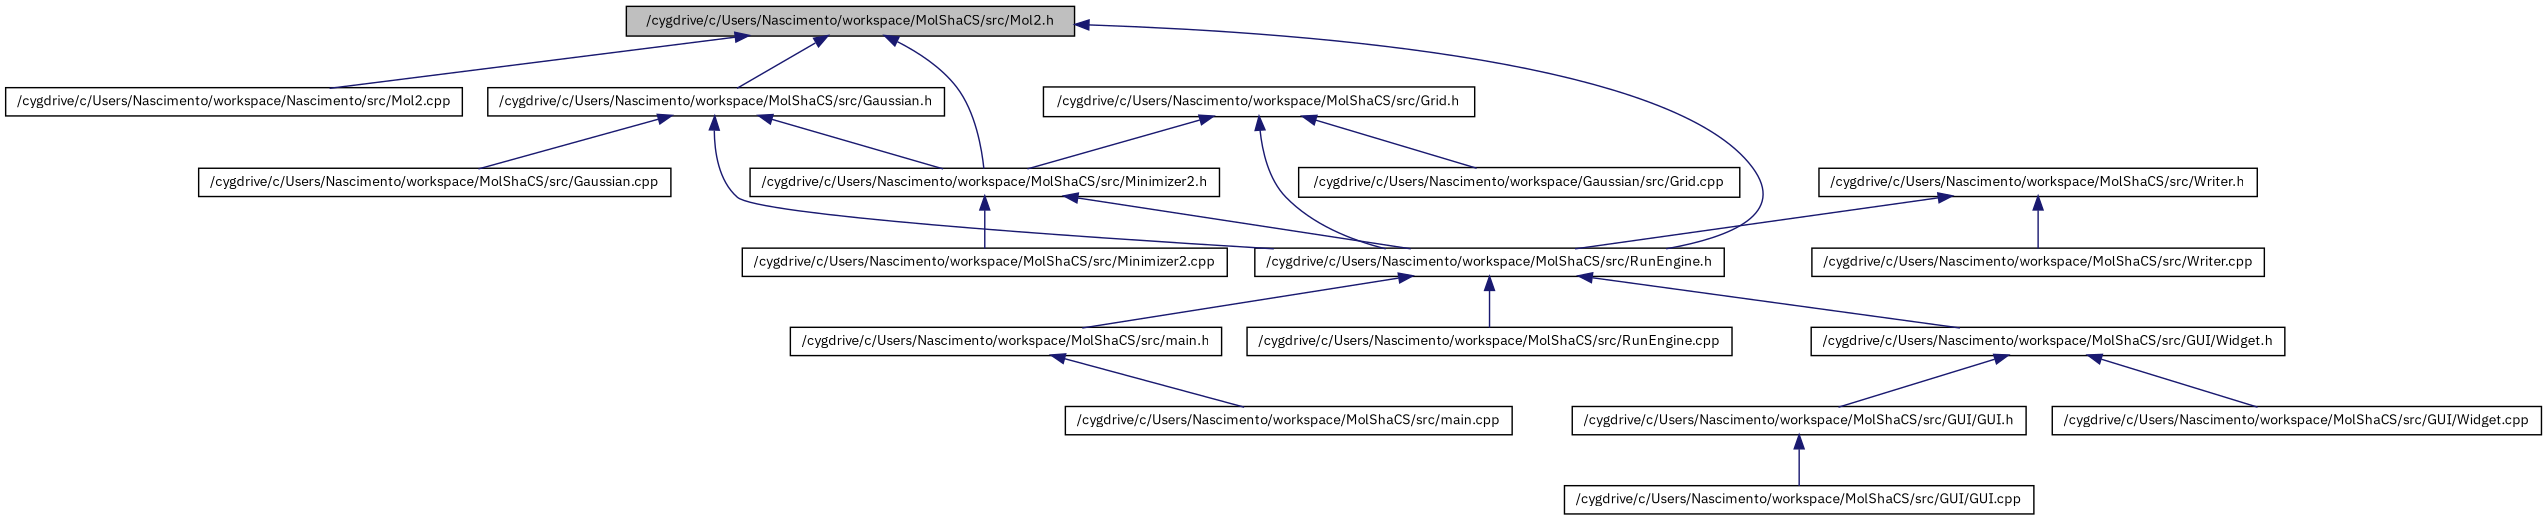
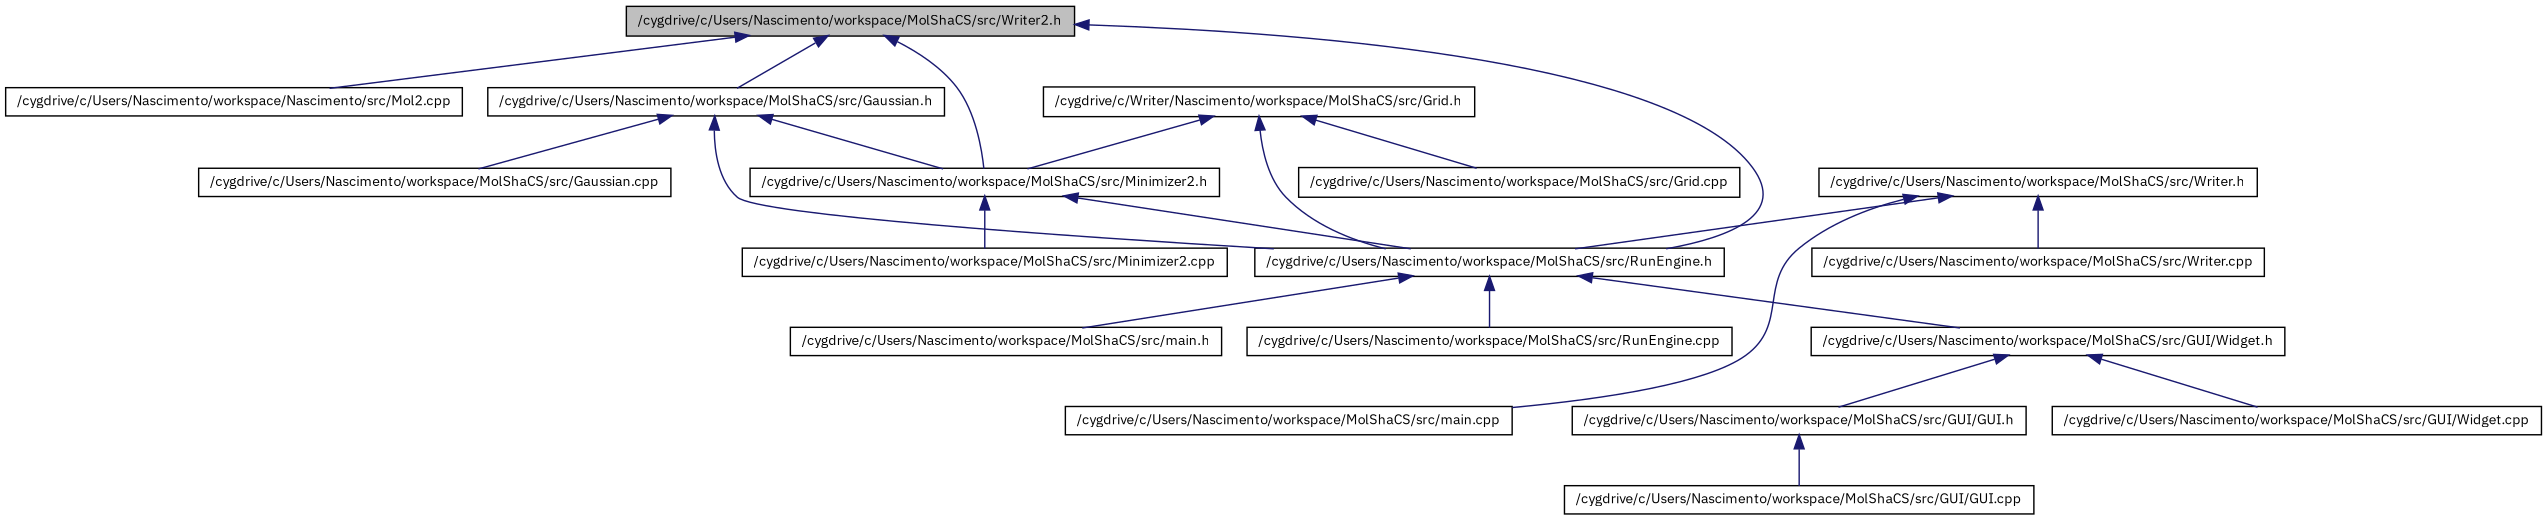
node "/cygdrive/c/Users/Nascimento/workspace/MolShaCS/src/Mol2.h": label "/cygdrive/c/Users/Nascimento/workspace/MolShaCS/src/Mol2.h" -> "/cygdrive/c/Users/Nascimento/workspace/MolShaCS/src/Writer2.h"
node "/cygdrive/c/Users/Nascimento/workspace/MolShaCS/src/Grid.h": label "/cygdrive/c/Users/Nascimento/workspace/MolShaCS/src/Grid.h" -> "/cygdrive/c/Writer/Nascimento/workspace/MolShaCS/src/Grid.h"
node "/cygdrive/c/Users/Nascimento/workspace/Gaussian/src/Grid.cpp": label "/cygdrive/c/Users/Nascimento/workspace/Gaussian/src/Grid.cpp" -> "/cygdrive/c/Users/Nascimento/workspace/MolShaCS/src/Grid.cpp"
edge "/cygdrive/c/Users/Nascimento/workspace/MolShaCS/src/main.cpp" -> "/cygdrive/c/Users/Nascimento/workspace/MolShaCS/src/main.h": now "/cygdrive/c/Users/Nascimento/workspace/MolShaCS/src/main.cpp" -> "/cygdrive/c/Users/Nascimento/workspace/MolShaCS/src/Writer.h"
